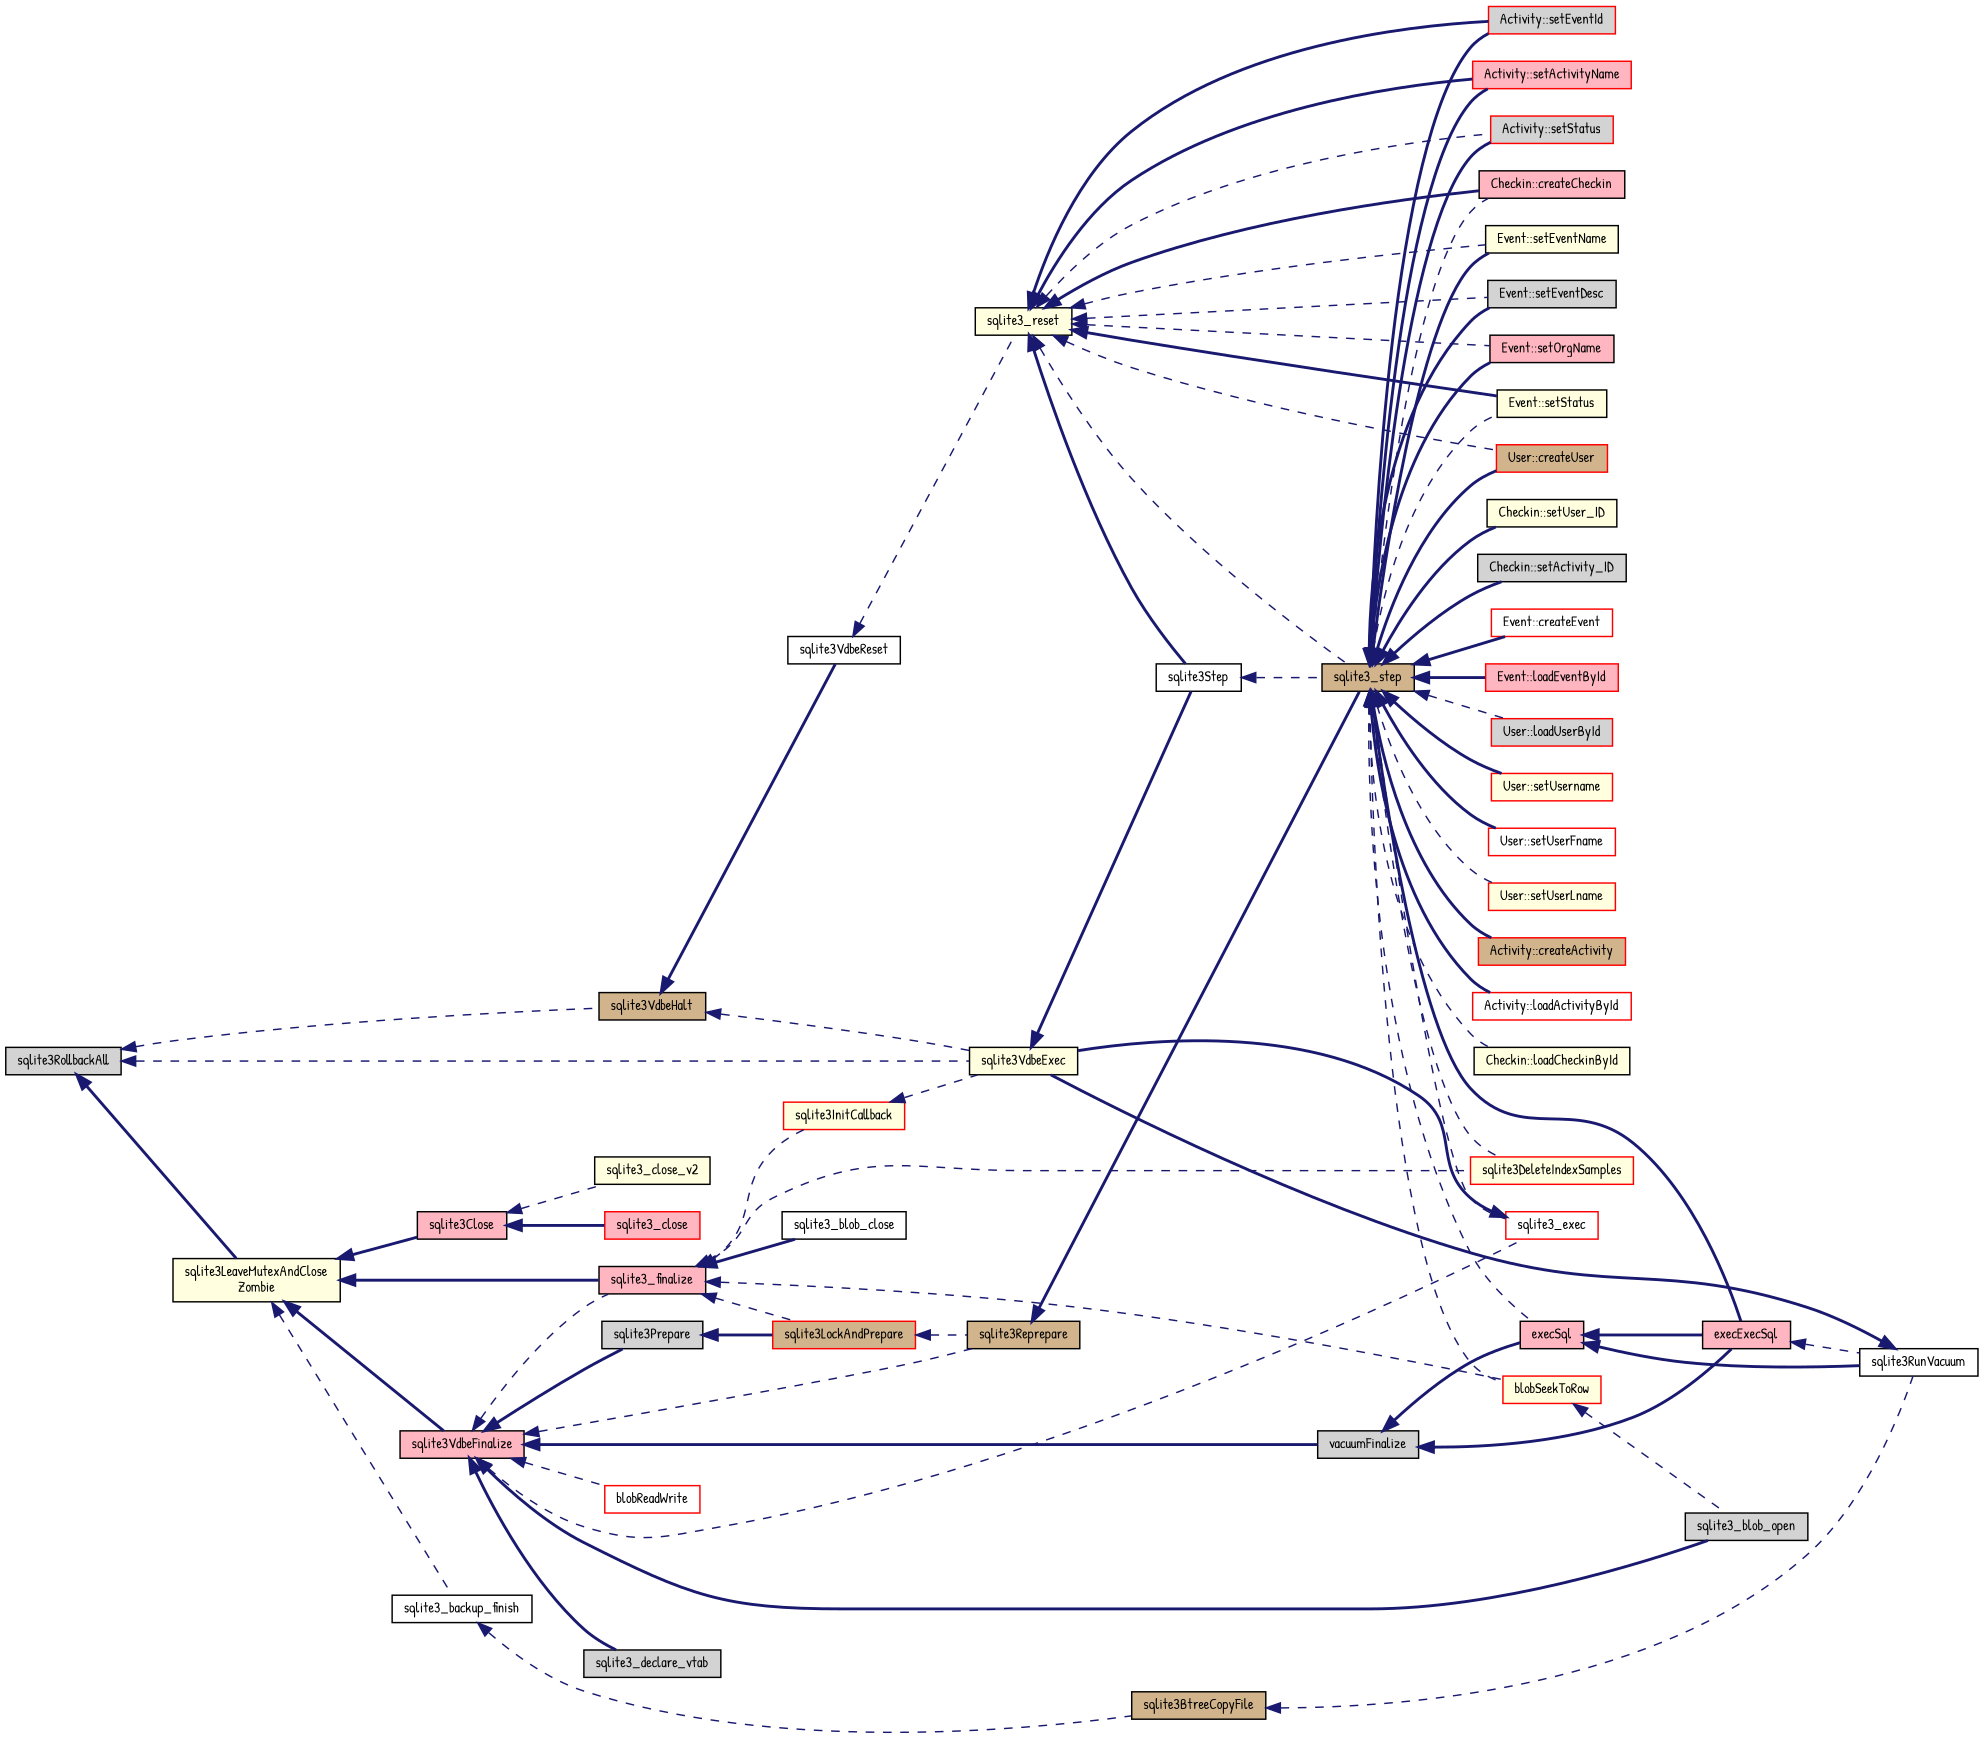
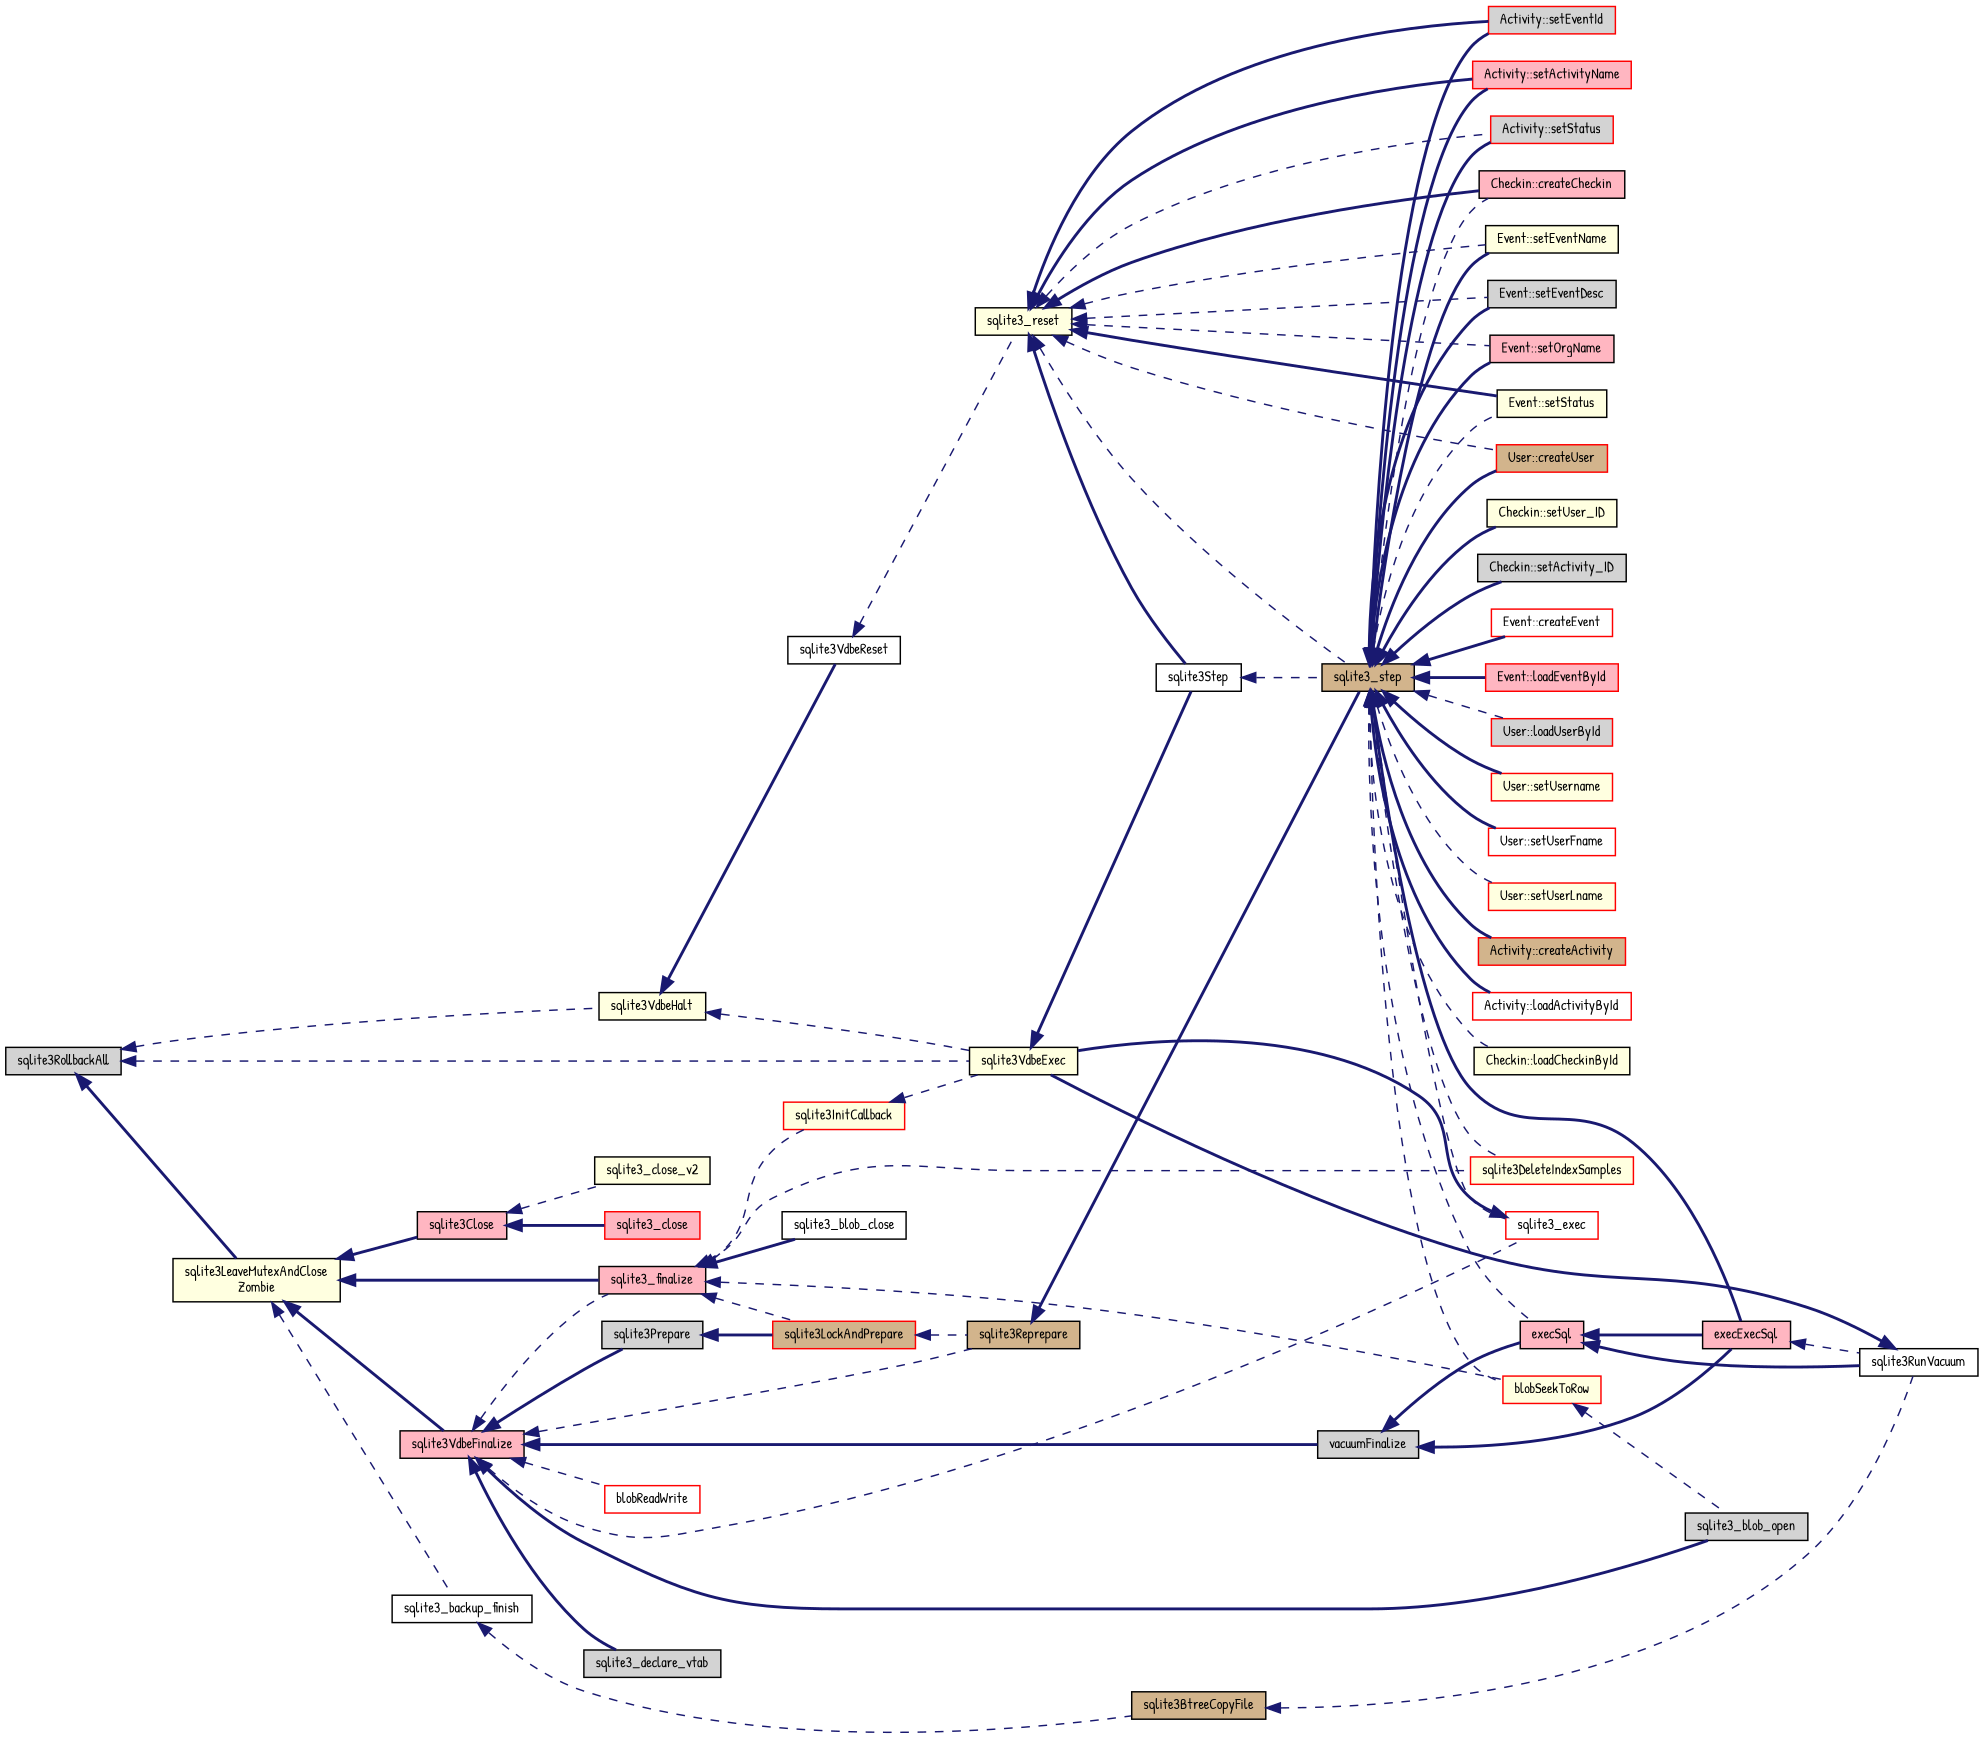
node "sqlite3VdbeHalt": fillcolor tan -> lightyellow
